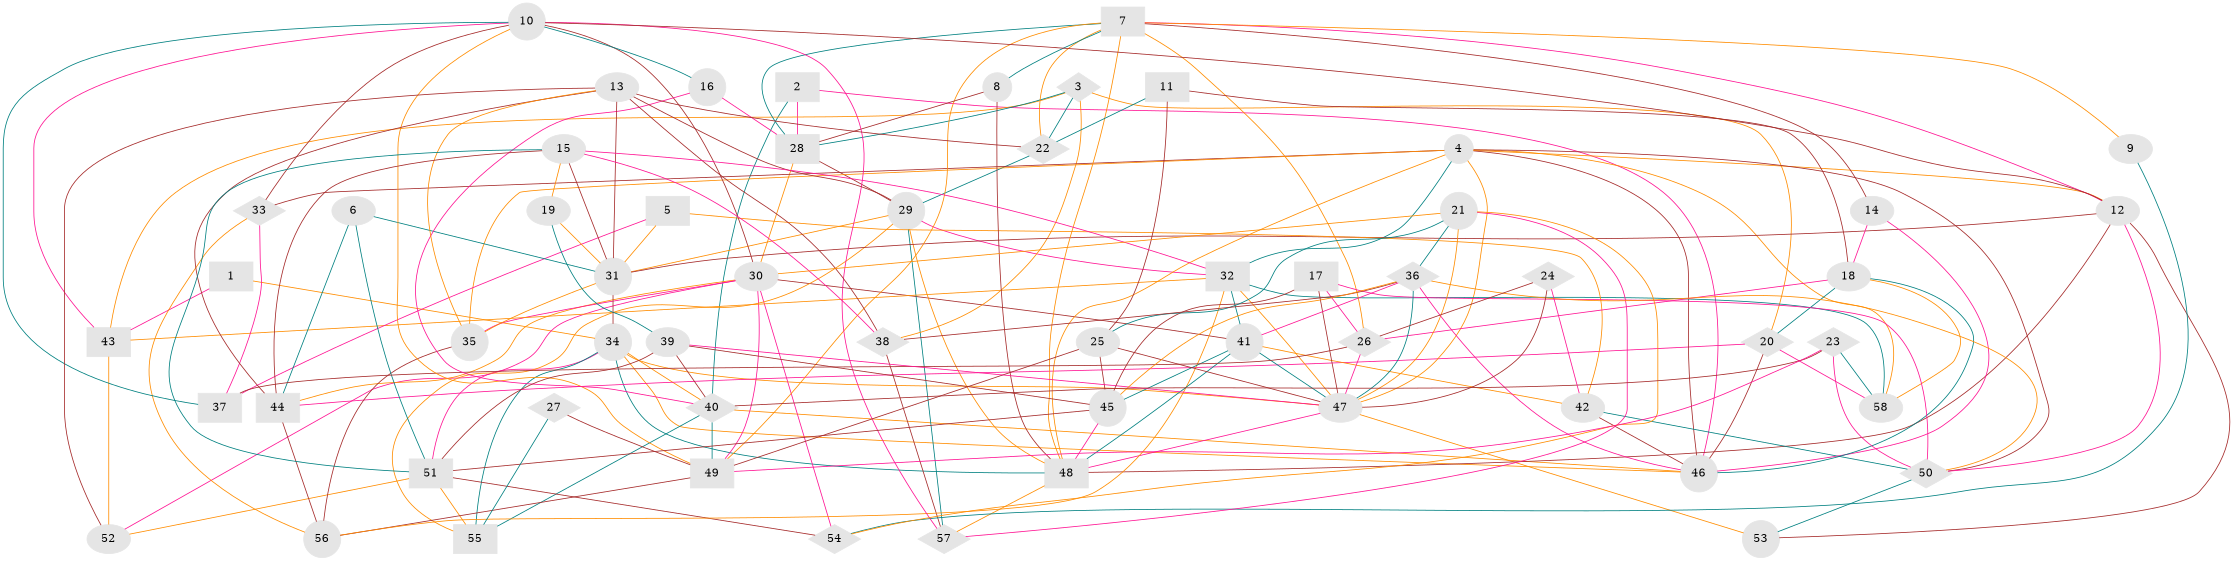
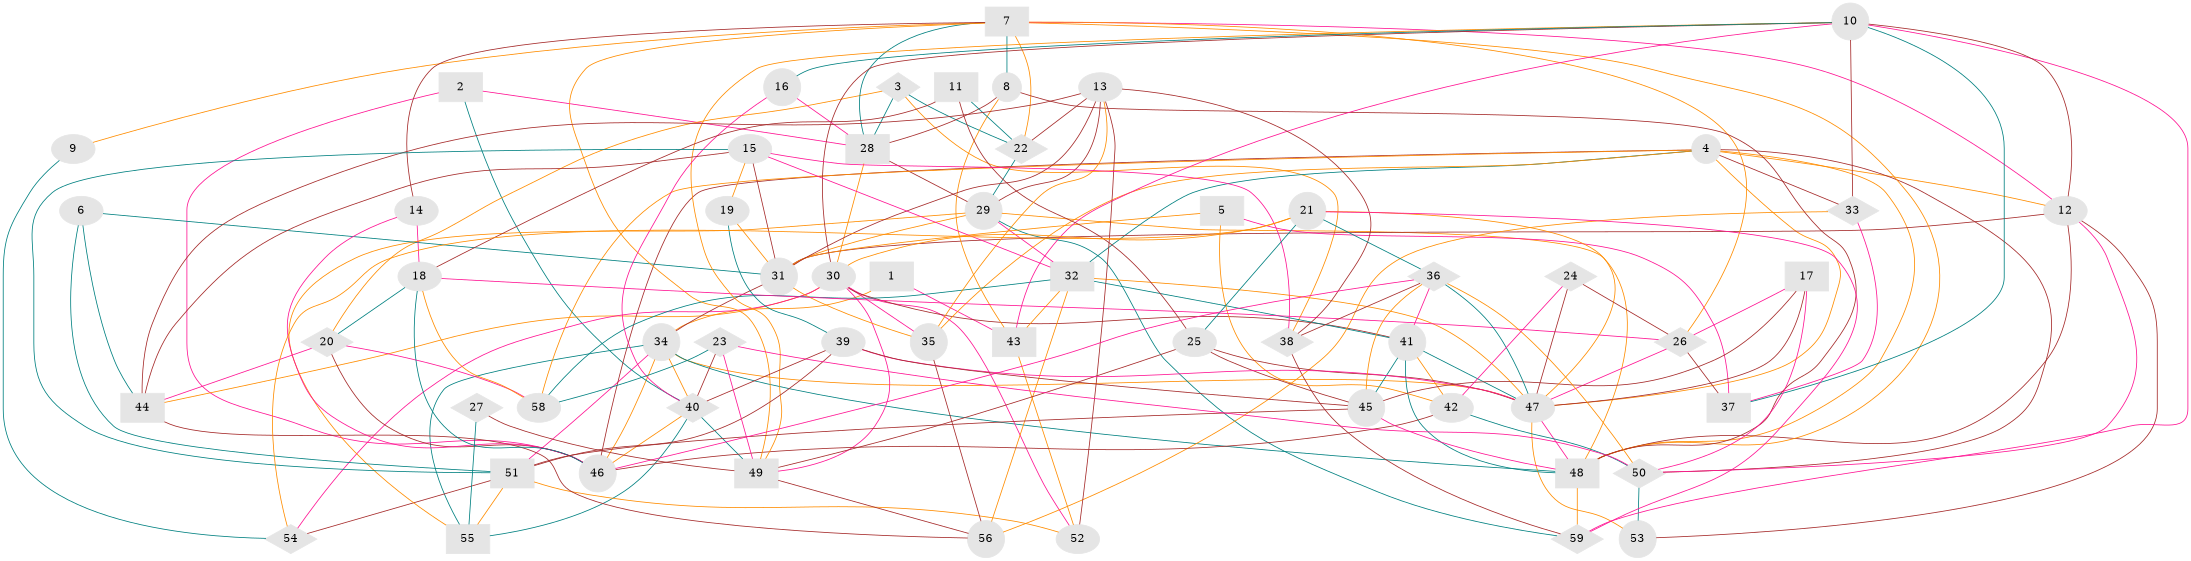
edge "3" -- "43": now "8" -- "43"
node "57": label "57" -> "59"
